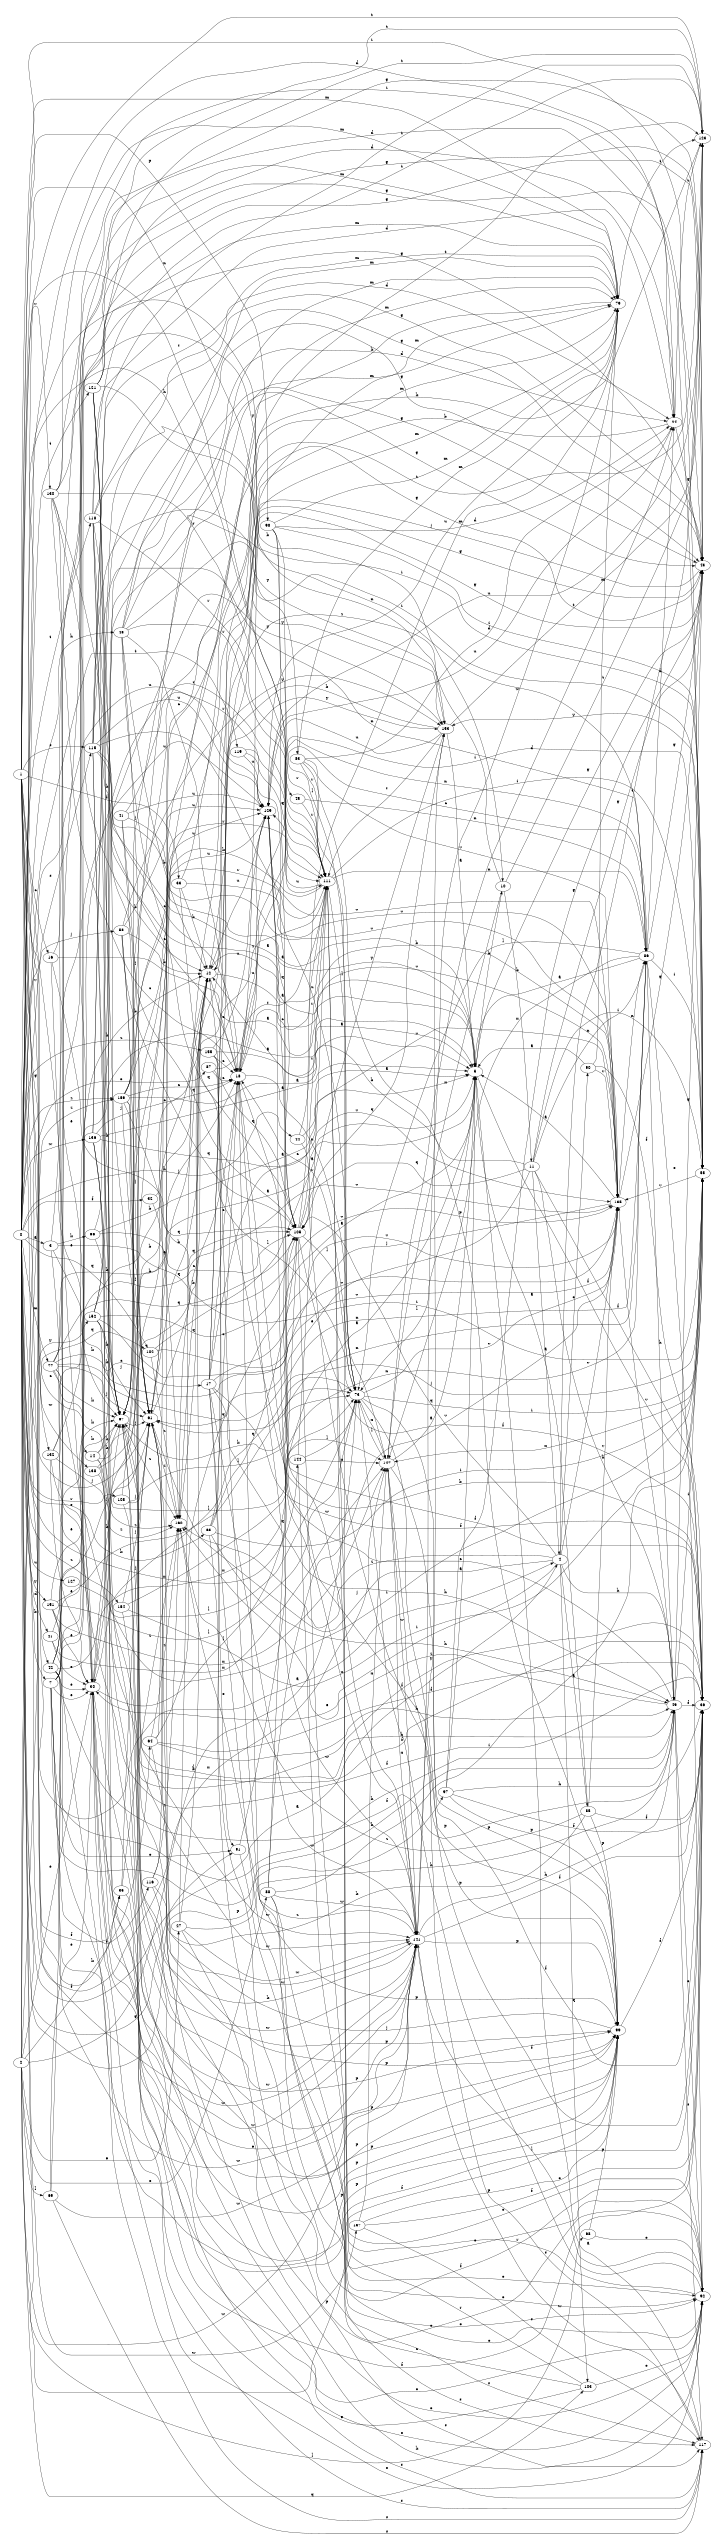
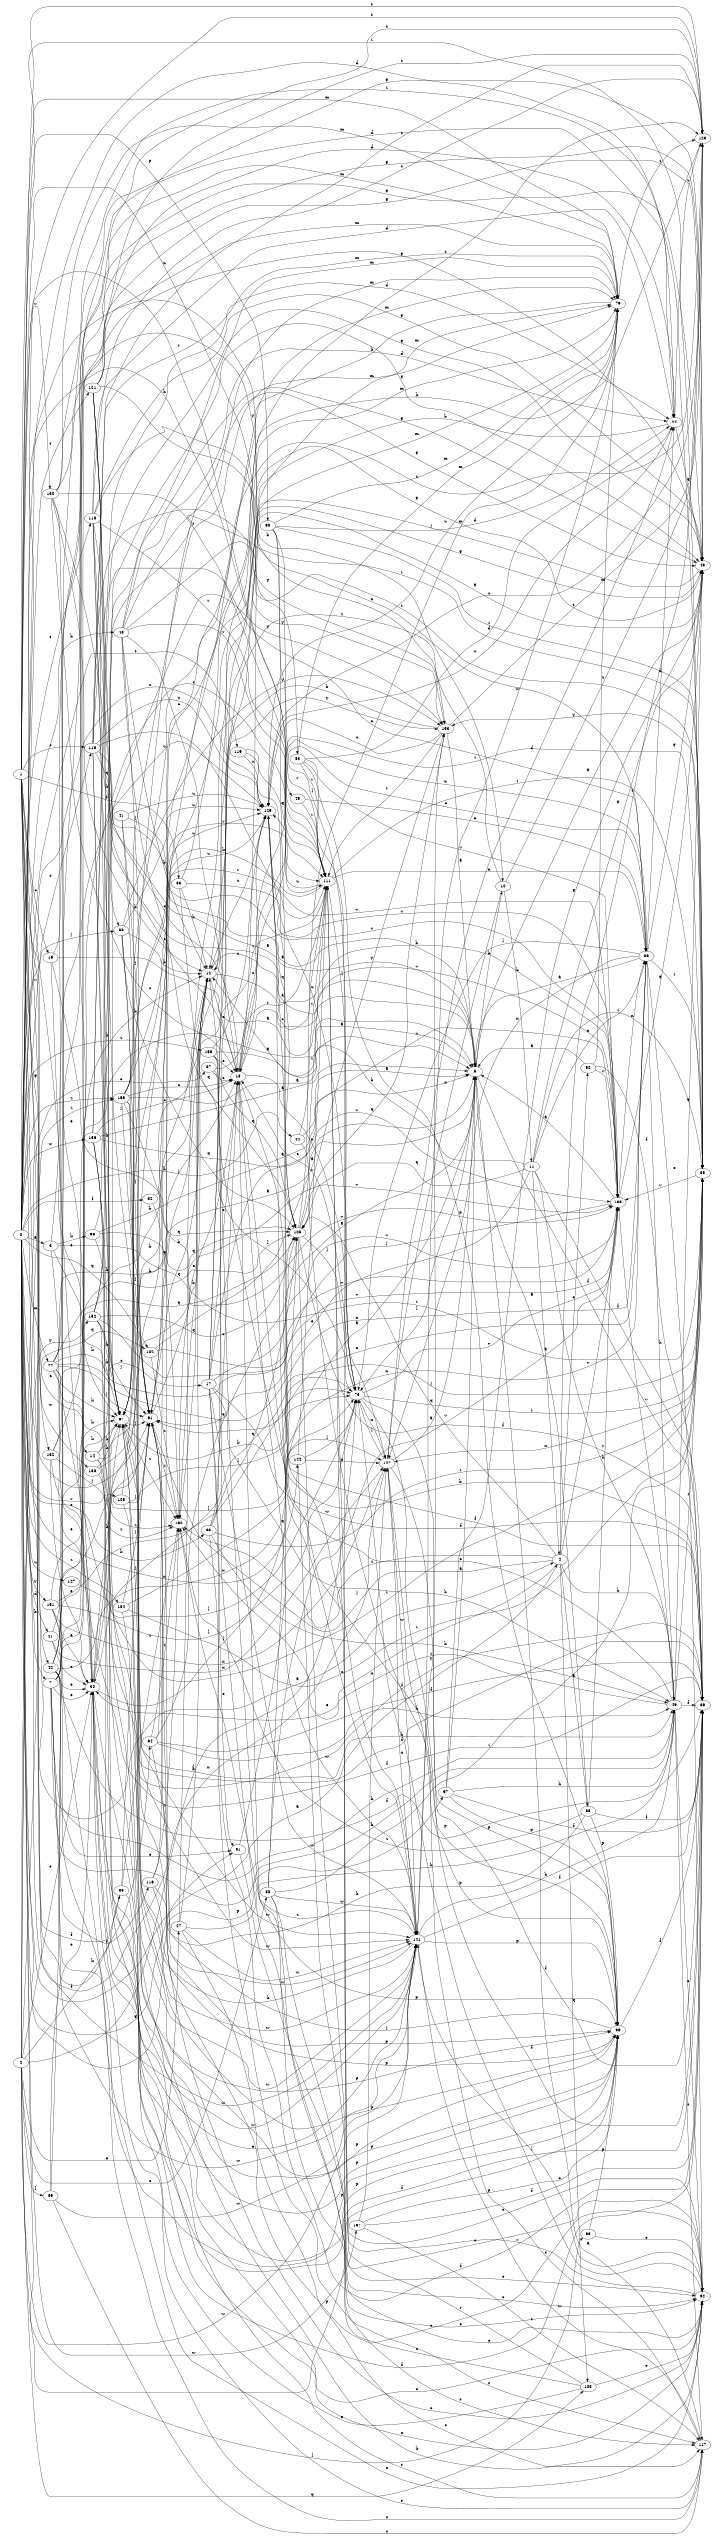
edge "1" -> "123": added, label "t"
edge "41" -> "111": removed, label "r"
edge "115" -> "105": now "115" -> "58"
